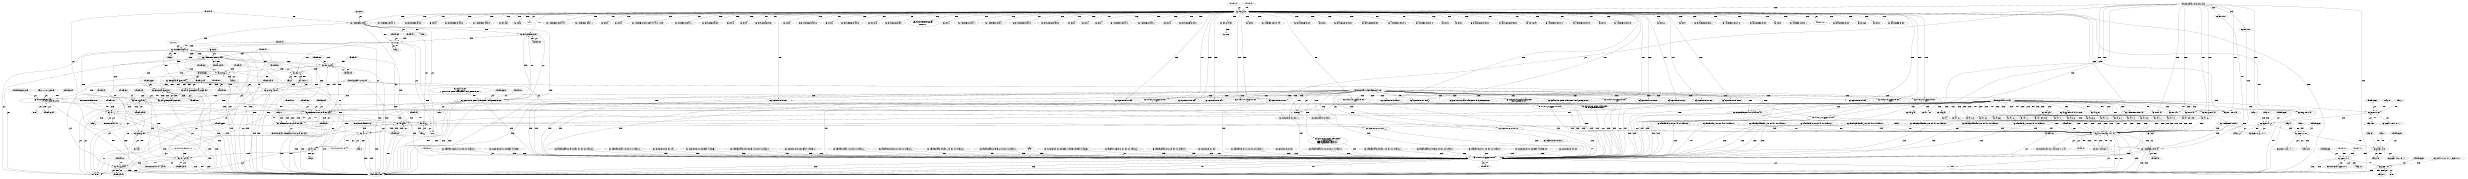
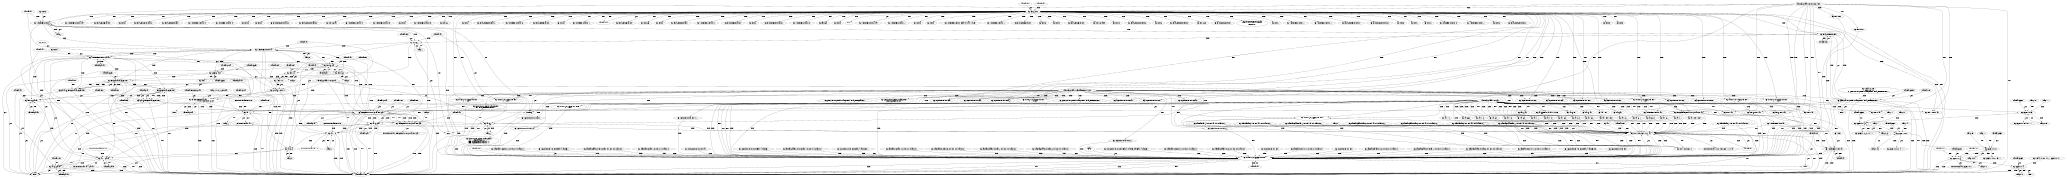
node "(Call,tptr +=8)": label "(Call,tptr +=8)" -> "(Call,get +=8)"
edge "(Call,tptr += length)" -> "(Call,tptr-3)": now "(Call,tptr = pptr)" -> "(Call,tptr-3)"
edge "(Call,aflags = *tptr)" -> "(Call,bgp_attr_lenlen(aflags, tptr))": added, label "DDG:"
edge "(Call,alen = bgp_attr_len(aflags, tptr))" -> "(Call,tptr += 2)": now "(Call,alen = bgp_attr_len(aflags, tptr))" -> "(Call,bgp_attr_print(ndo, atype, tptr, alen))"
edge "(MethodParameterIn,u_int len)" -> "(Call,!len)": removed, label "DDG:"
